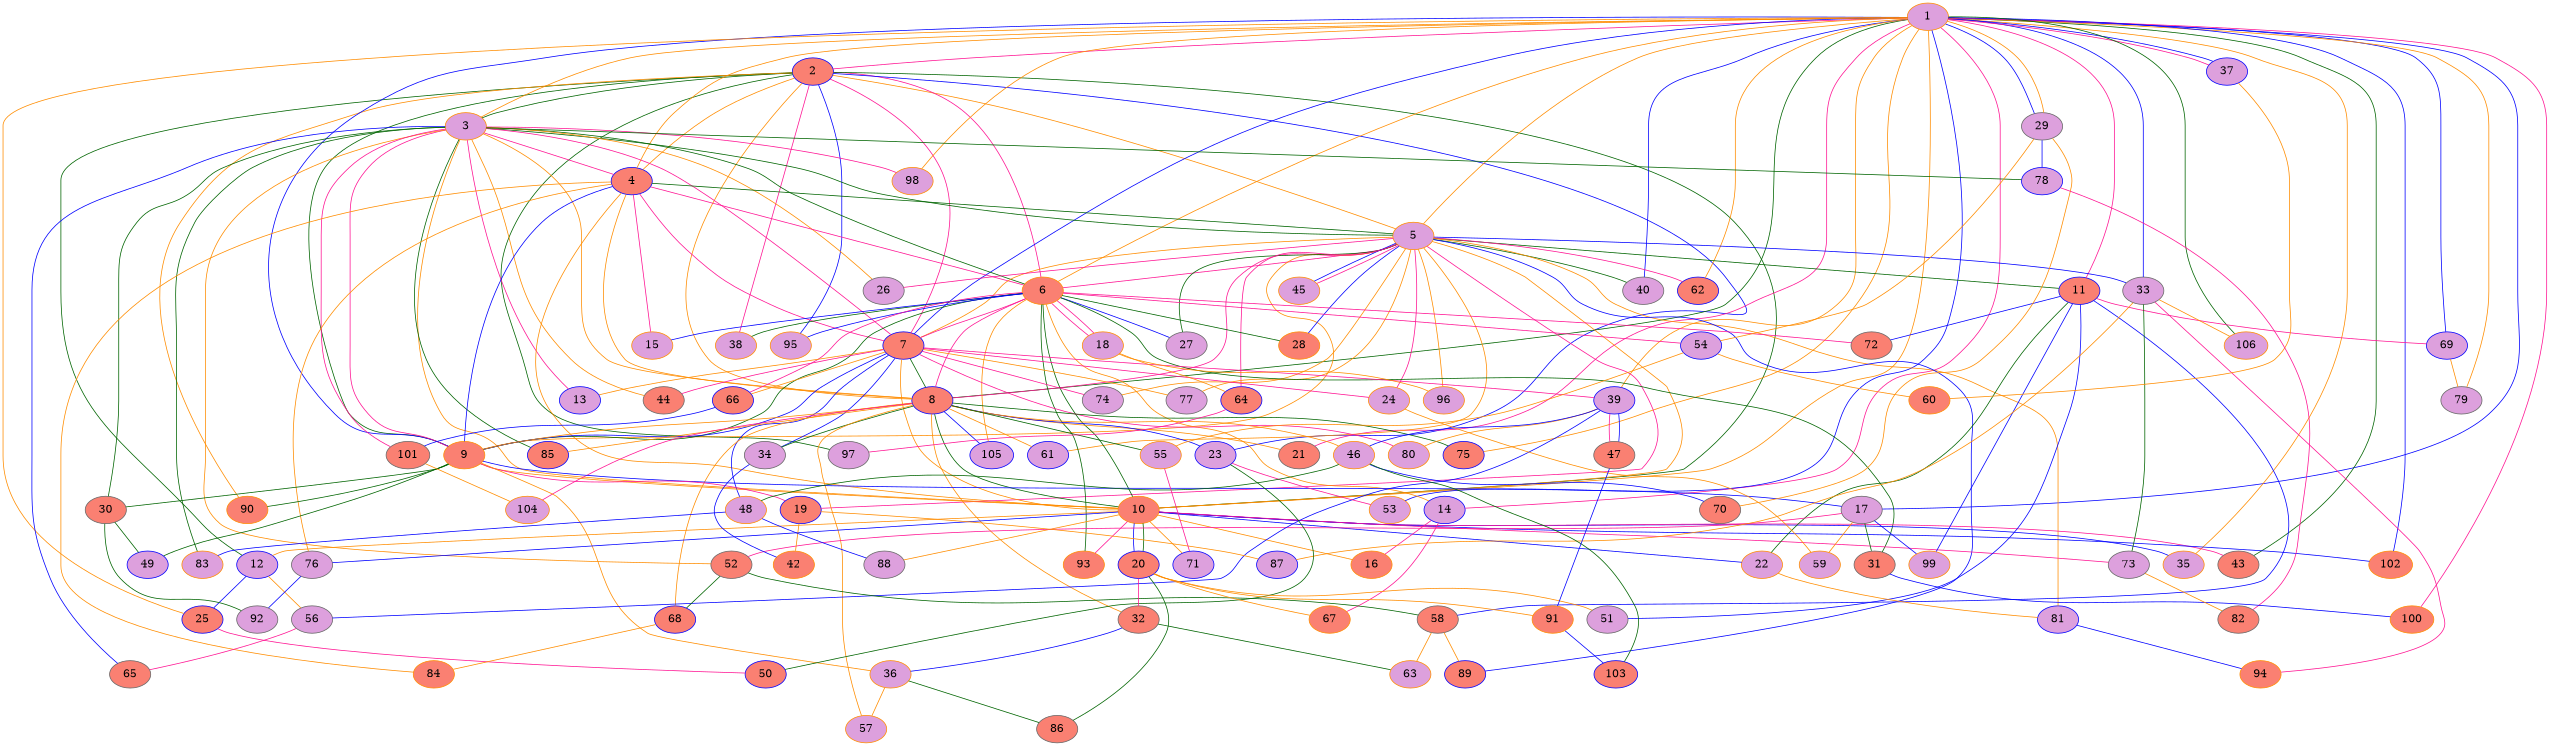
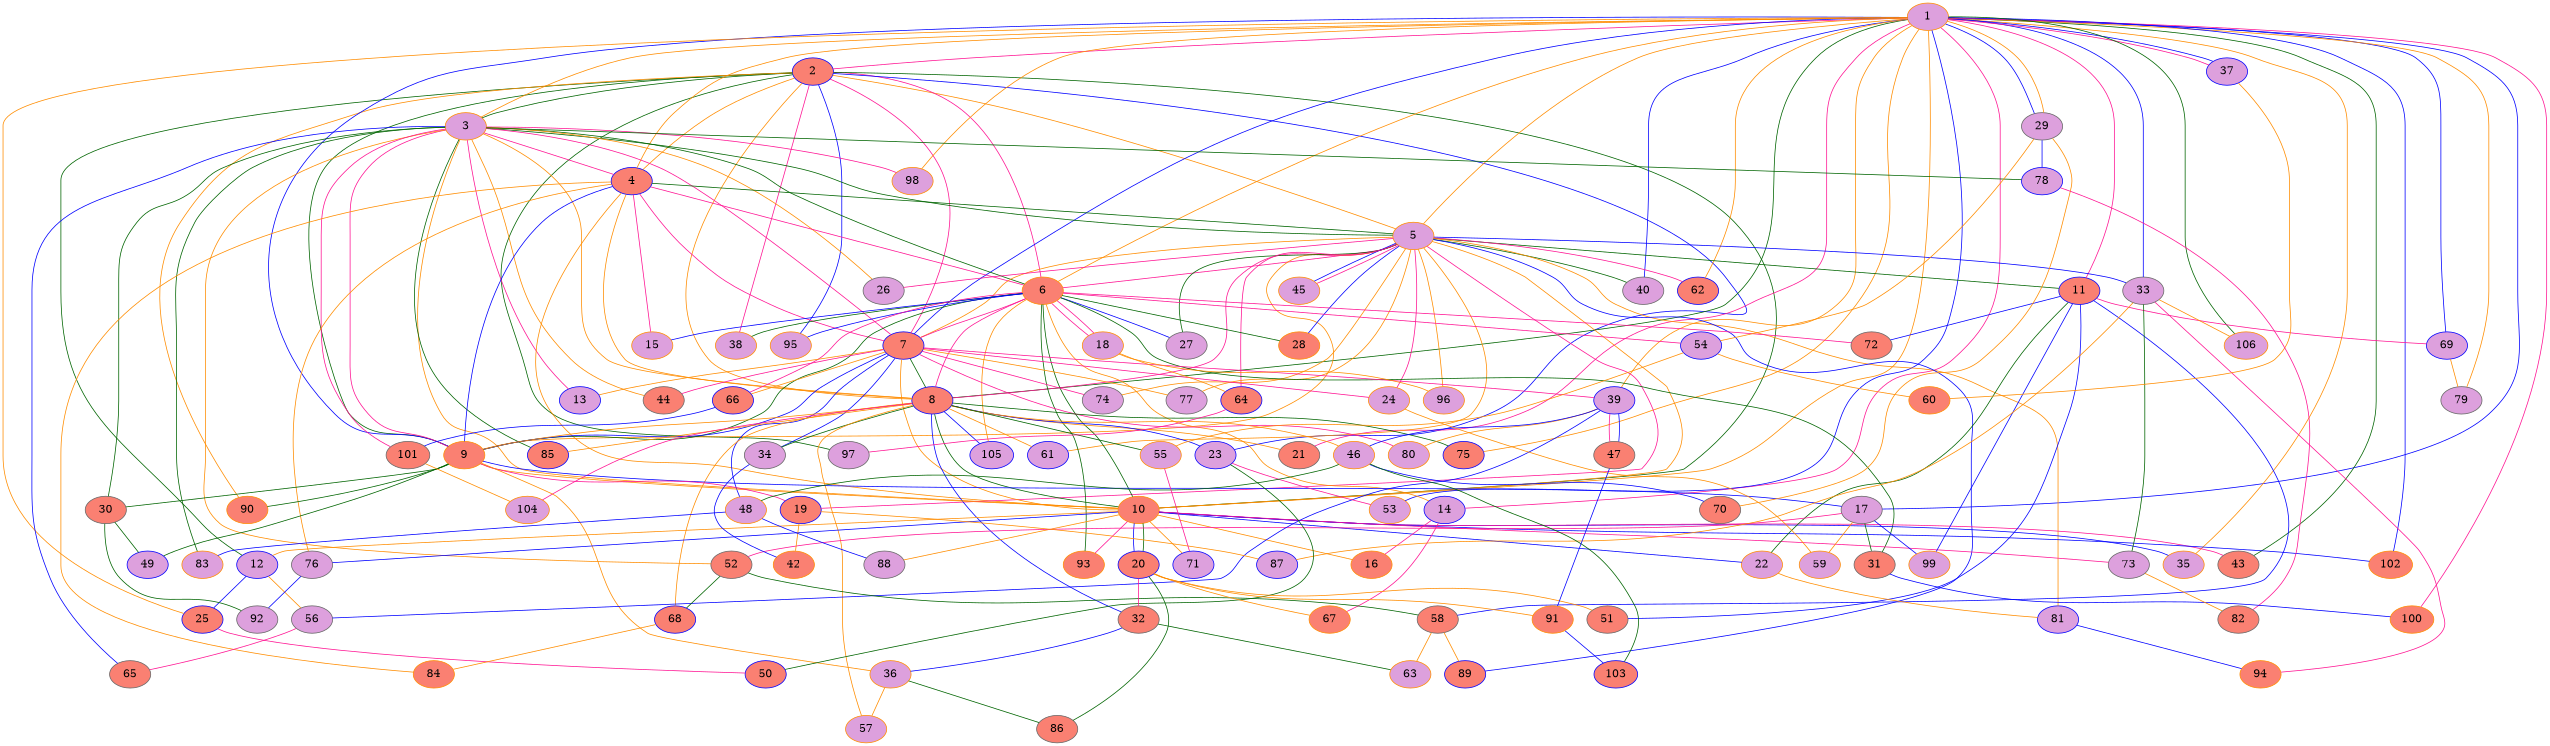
edge "8" -- "32": color darkorange -> blue
node "51": fillcolor plum -> salmon
